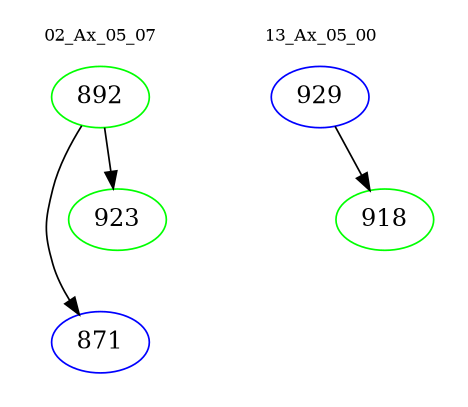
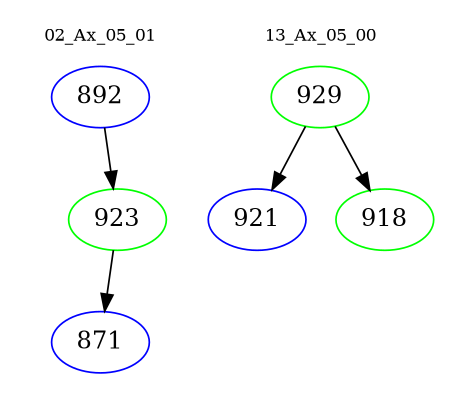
cluster "02_Ax_05_07": label "02_Ax_05_07" -> "02_Ax_05_01"
node "892": color green -> blue
node "929": color blue -> green
edge "892" -> "871": now "923" -> "871"
node "921": added
